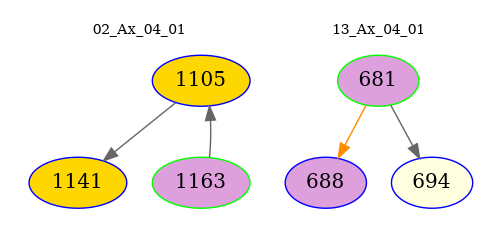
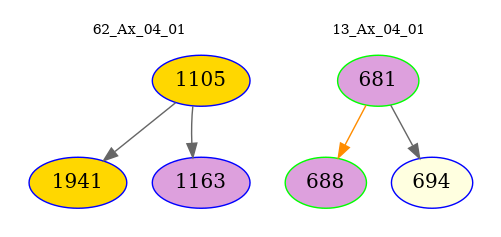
cluster "02_Ax_04_01": label "02_Ax_04_01" -> "62_Ax_04_01"
edge "1163" -> "1105": reversed
node "1141": label "1141" -> "1941"
node "1163": color green -> blue
node "688": color blue -> green
